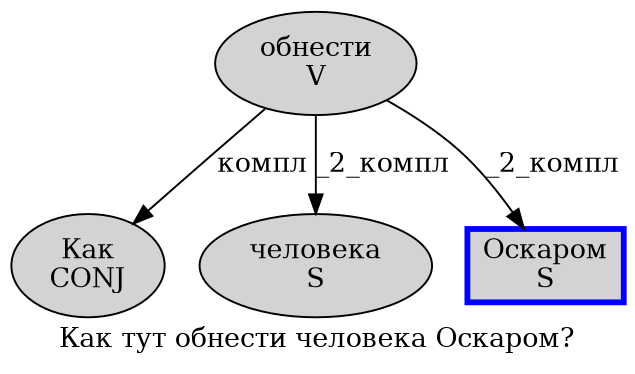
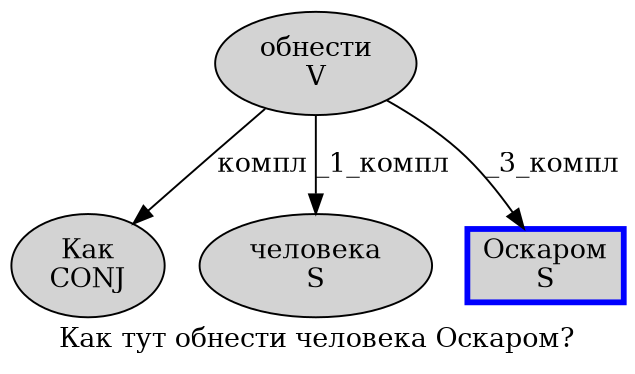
edge "обнести V" -> "человека S": label "_2_компл" -> "_1_компл"
edge "обнести V" -> "Оскаром S": label "_2_компл" -> "_3_компл"
